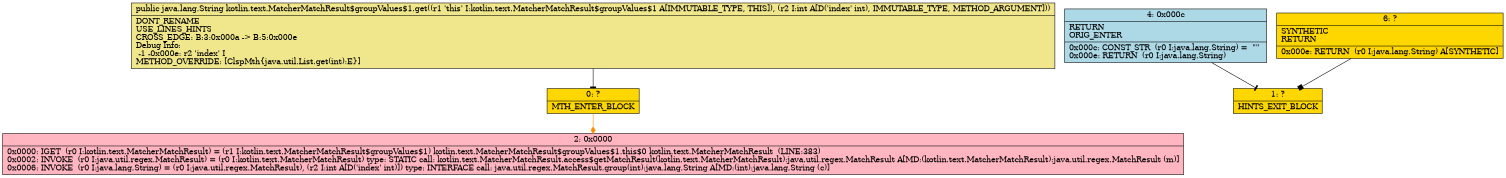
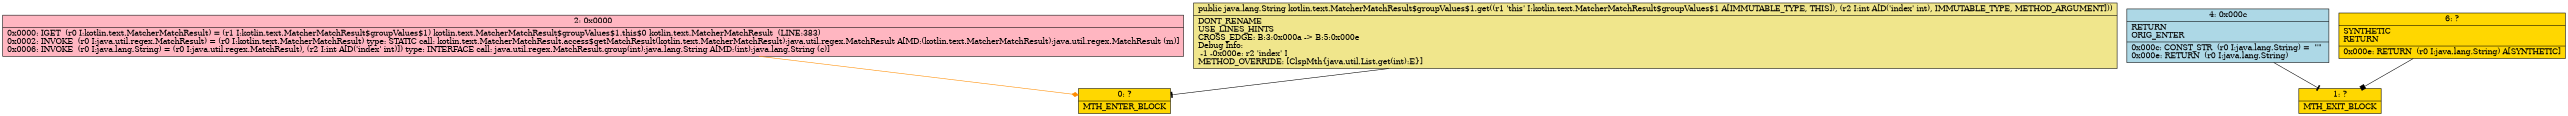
node "1: ?": text "HINTS_EXIT_BLOCK" -> "MTH_EXIT_BLOCK"
edge "0: ?" -> "2: 0x0000": reversed
